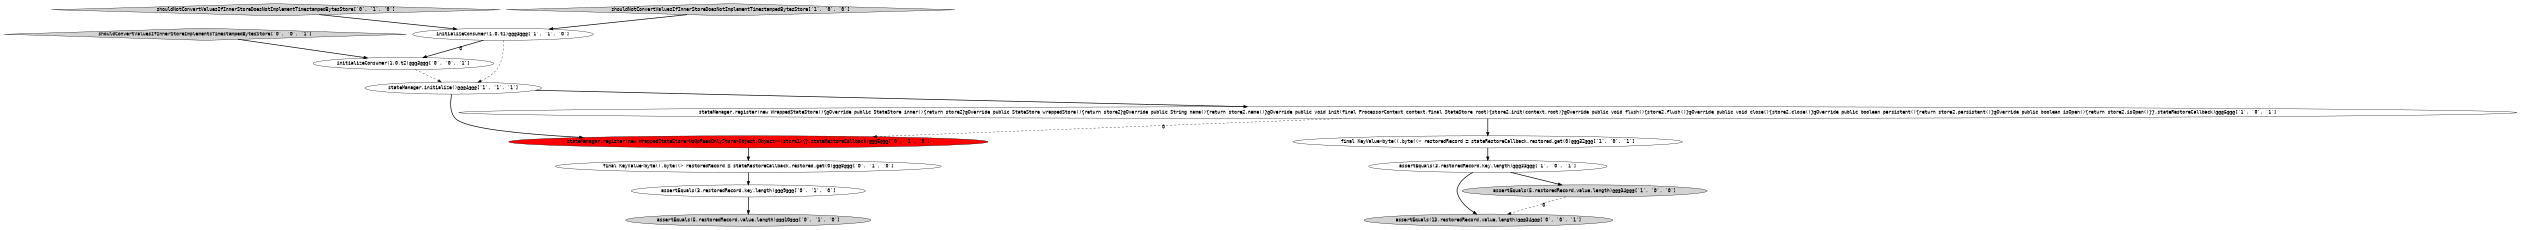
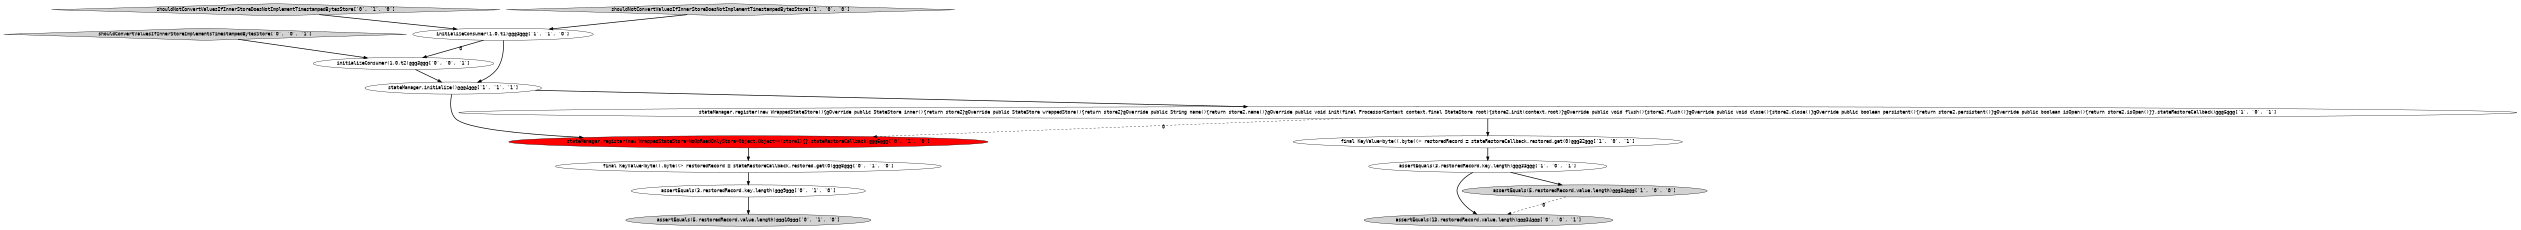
edge "initializeConsumer(1,0,t1)@@@3@@@['1', '1', '0']" -> "stateManager.initialize()@@@4@@@['1', '1', '1']": style dashed -> bold
edge "initializeConsumer(1,0,t2)@@@3@@@['0', '0', '1']" -> "stateManager.initialize()@@@4@@@['1', '1', '1']": style dashed -> bold
